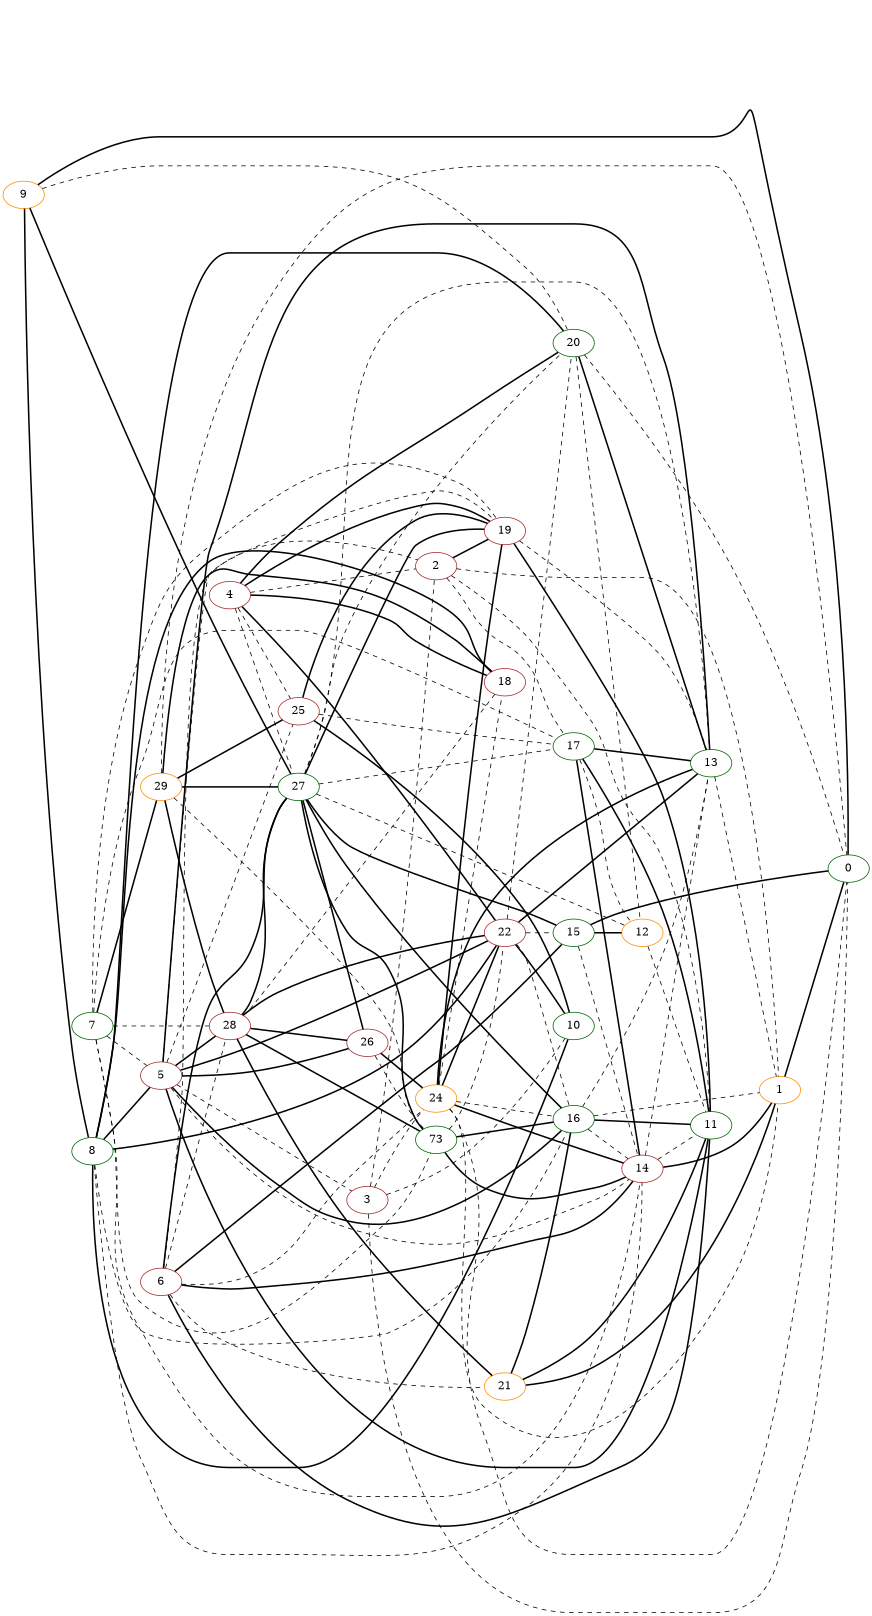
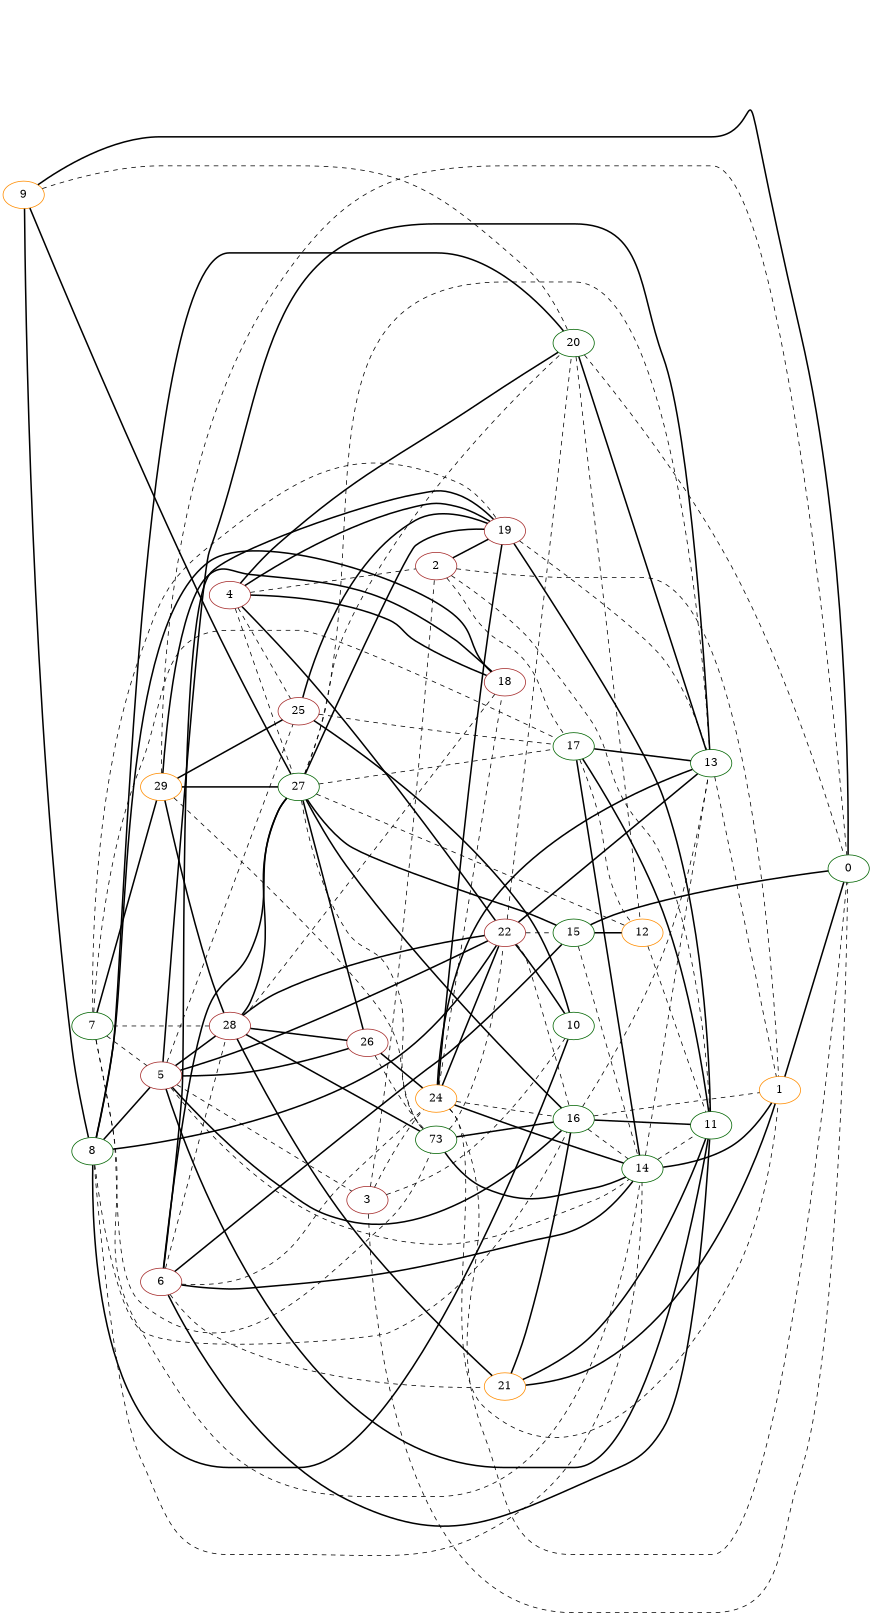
edge "2" -- "5": removed
edge "19" -- "6": style dashed -> bold
edge "27" -- "73": style bold -> dashed
node "14": color brown -> darkgreen
